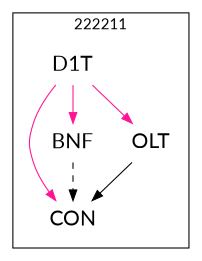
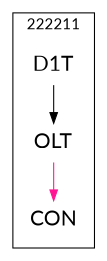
edge "D1T" -> "OLT": color deeppink -> black
edge "D1T" -> "CON": removed
node "BNF": removed
edge "OLT" -> "CON": color black -> deeppink
